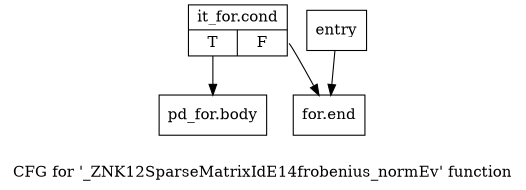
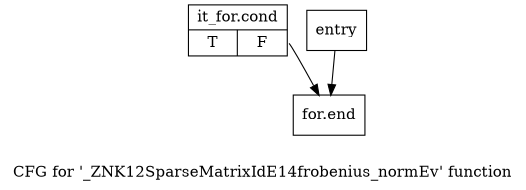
node "pd_for.body": removed
